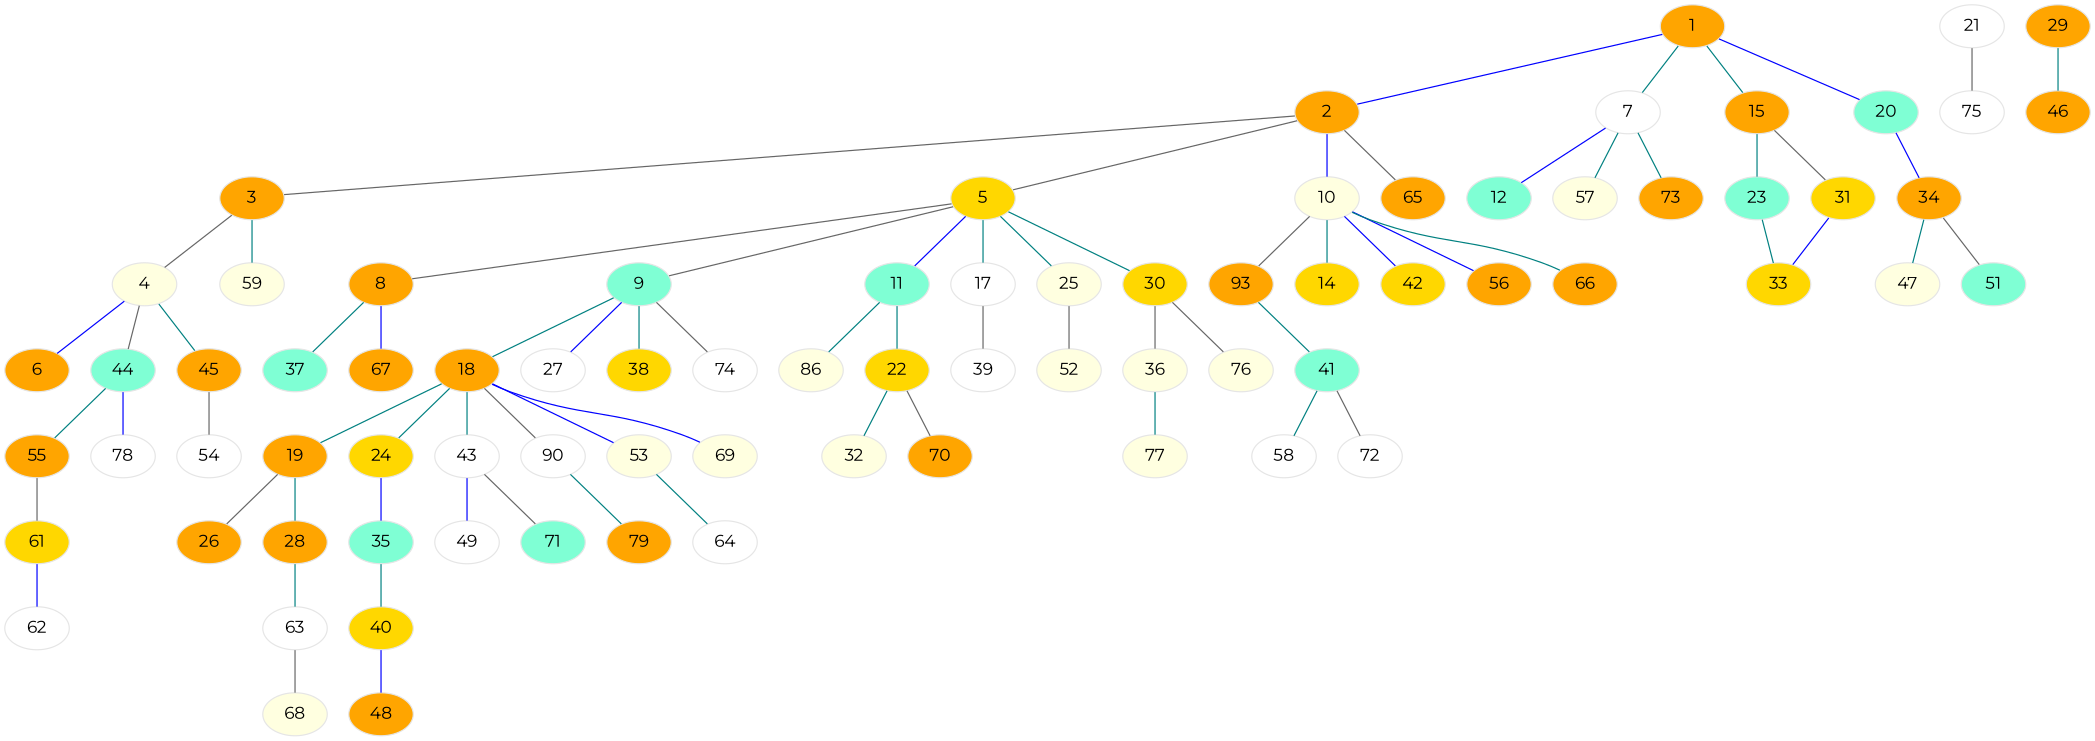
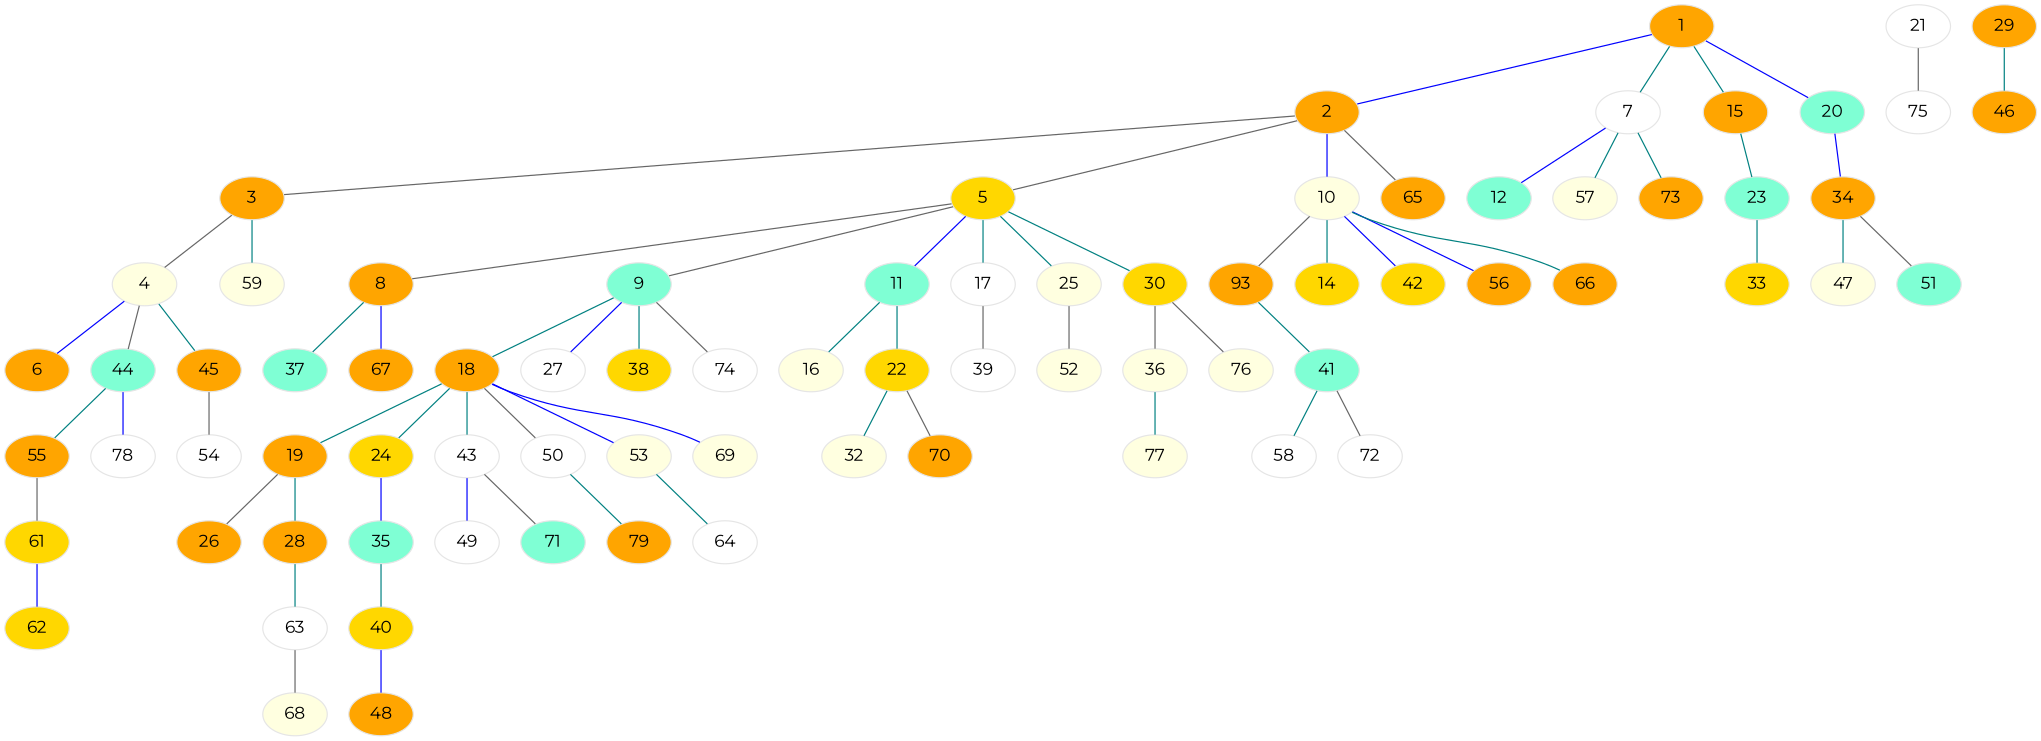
node "31": removed
node "86": label "86" -> "16"
node "90": label "90" -> "50"
node "62": fillcolor white -> gold
